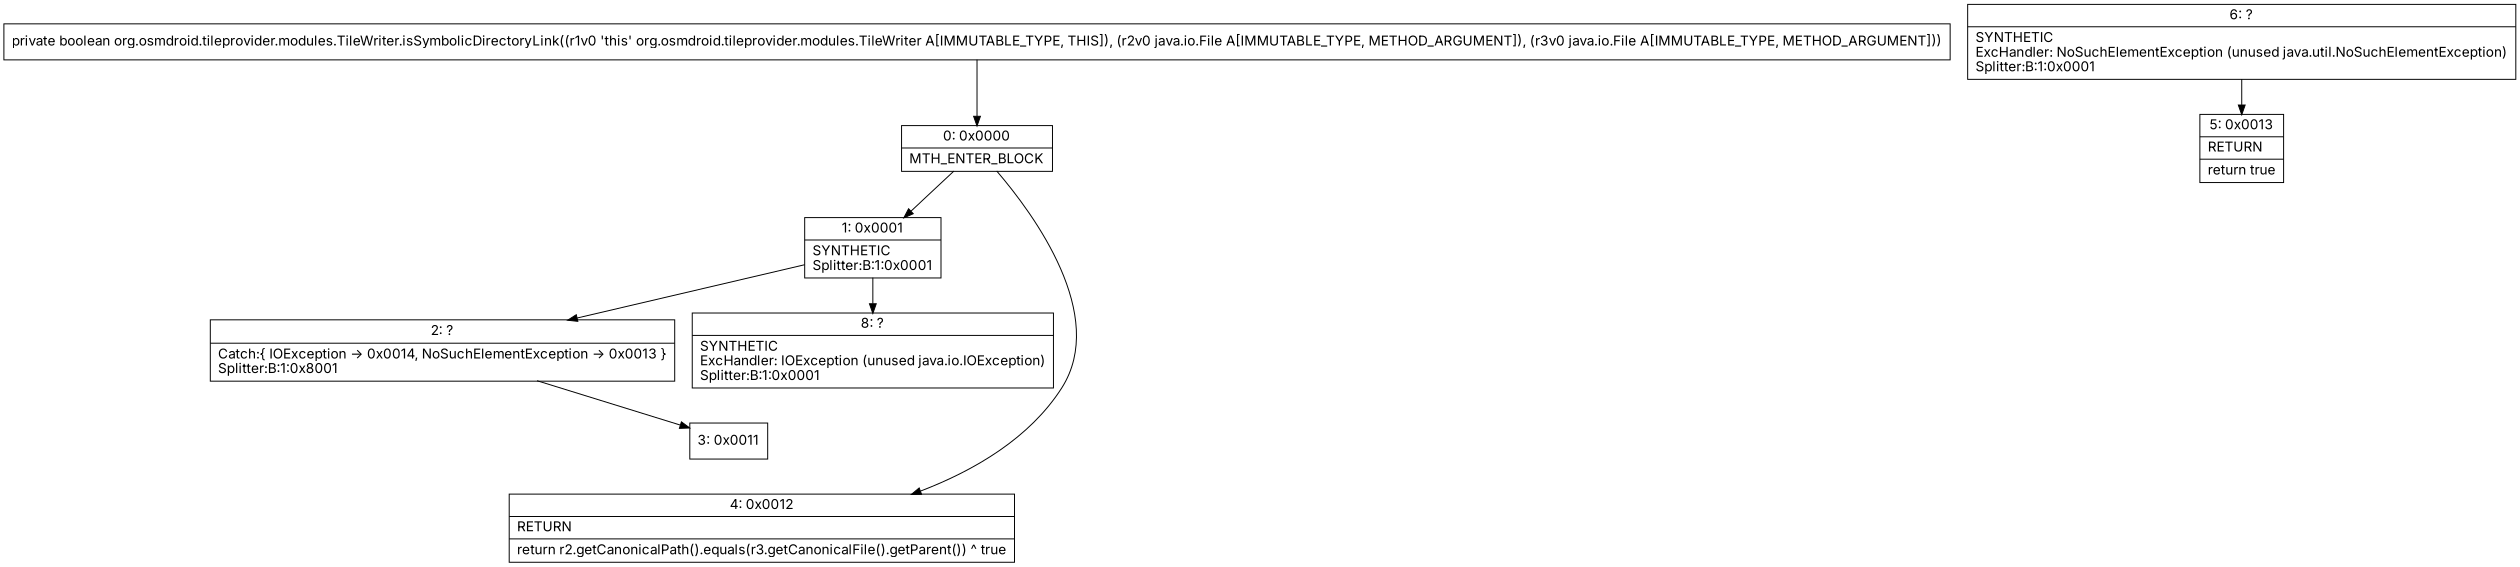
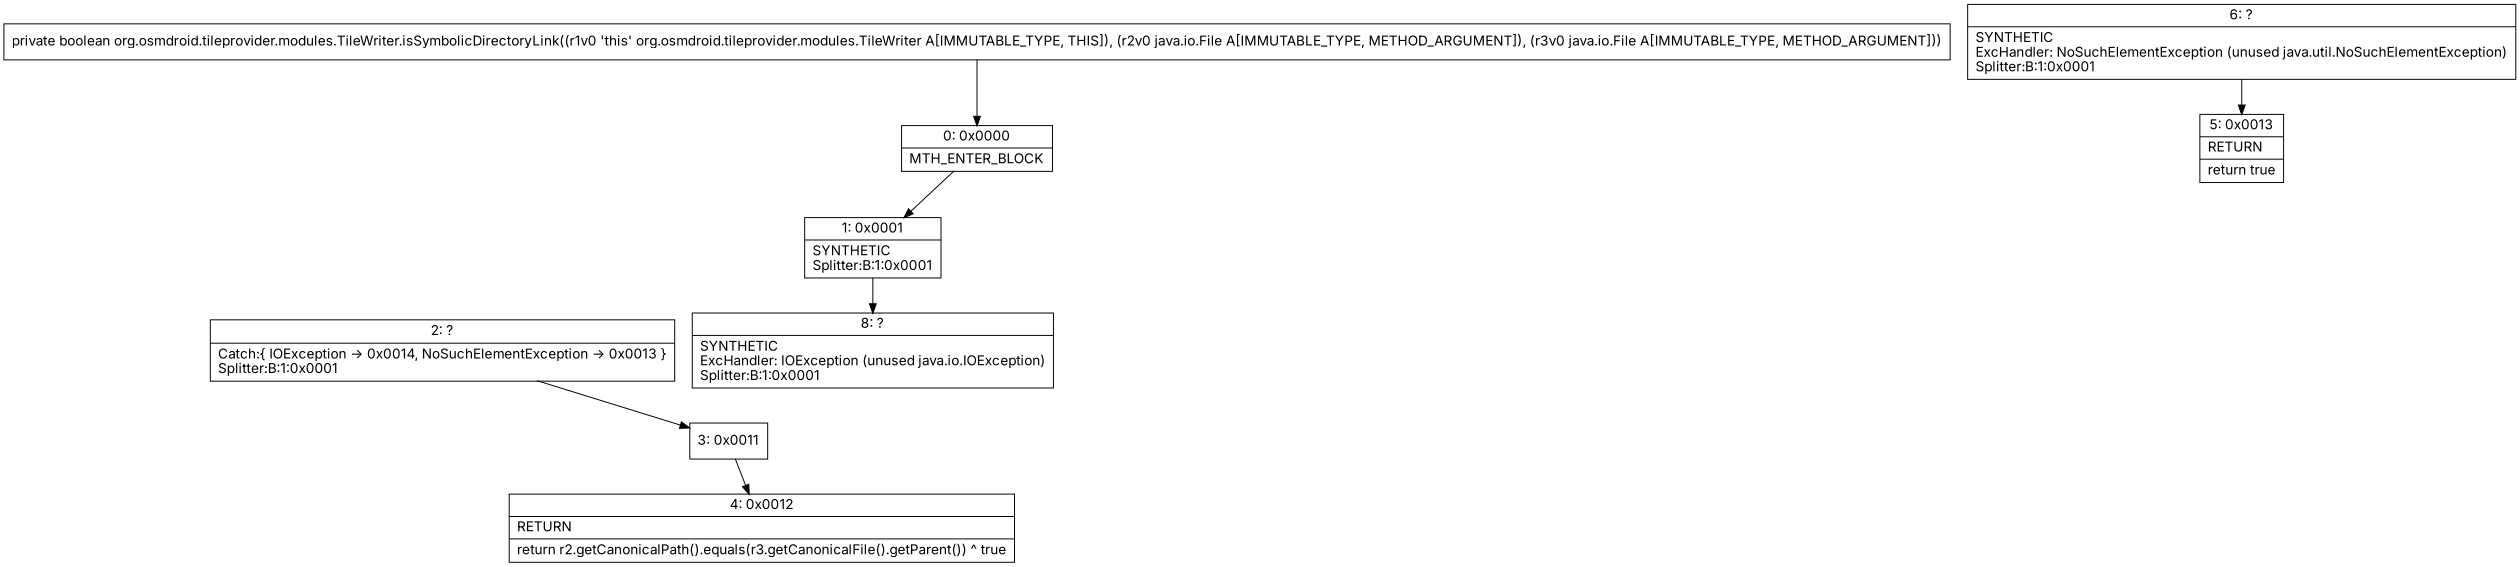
edge "1: 0x0001" -> "2: ?": removed
edge "0: 0x0000" -> "4: 0x0012": now "3: 0x0011" -> "4: 0x0012"
node "2: ?": text "Splitter:B:1:0x8001" -> "Splitter:B:1:0x0001"
